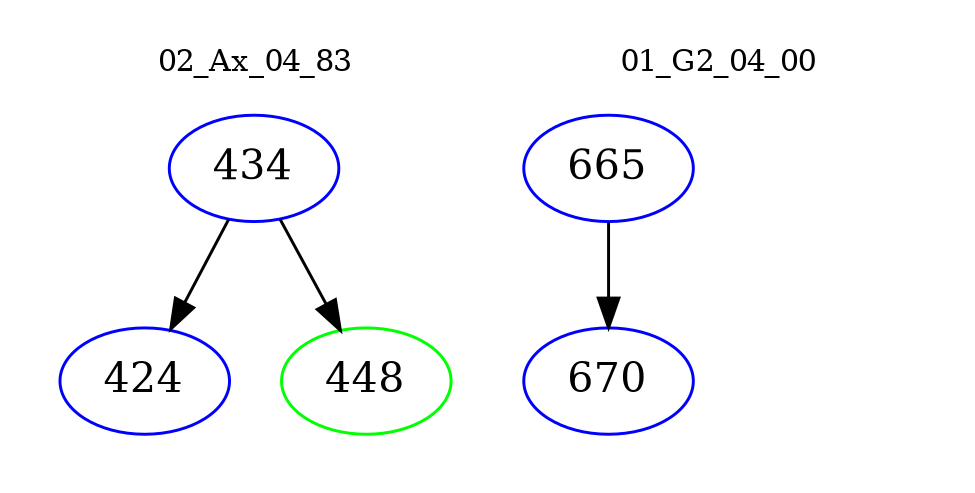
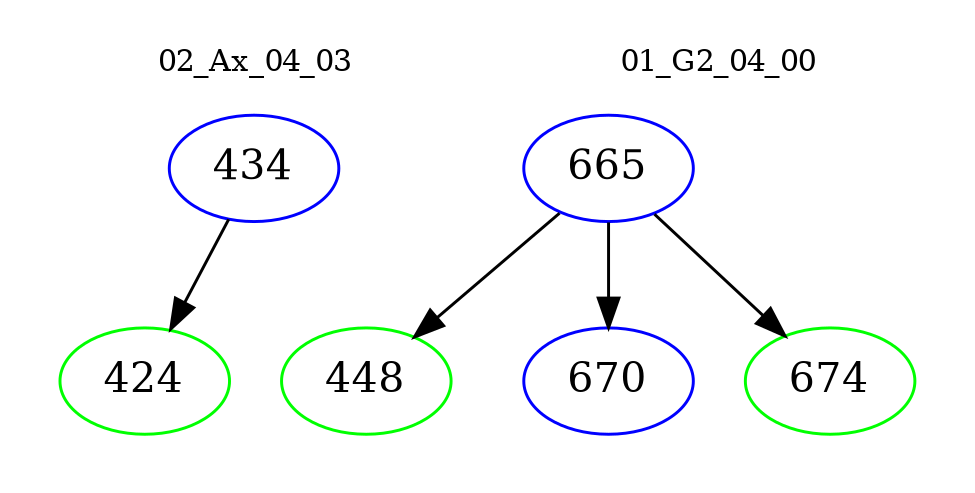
cluster "02_Ax_04_83": label "02_Ax_04_83" -> "02_Ax_04_03"
edge "434" -> "448": now "665" -> "448"
node "424": color blue -> green
node "674": added
